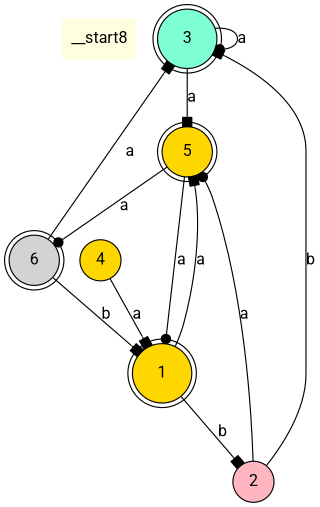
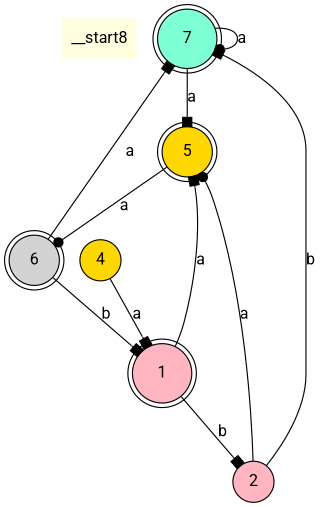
node "3": label "3" -> "7"
edge "5" -> "1": removed, label "a"
node "1": fillcolor gold -> lightpink
